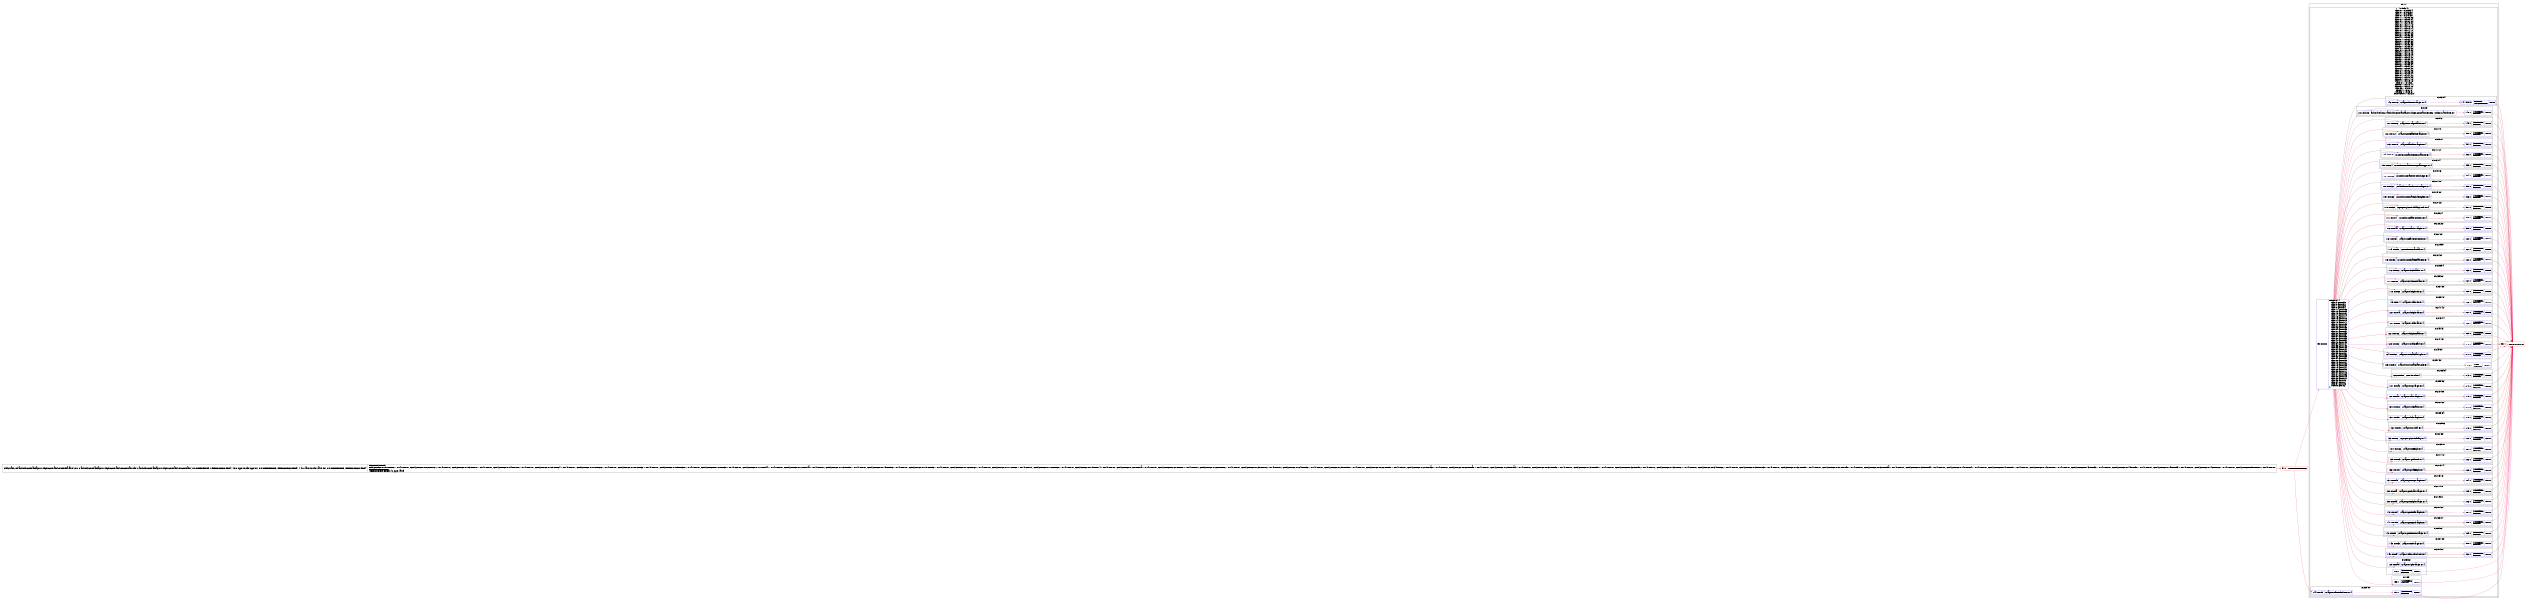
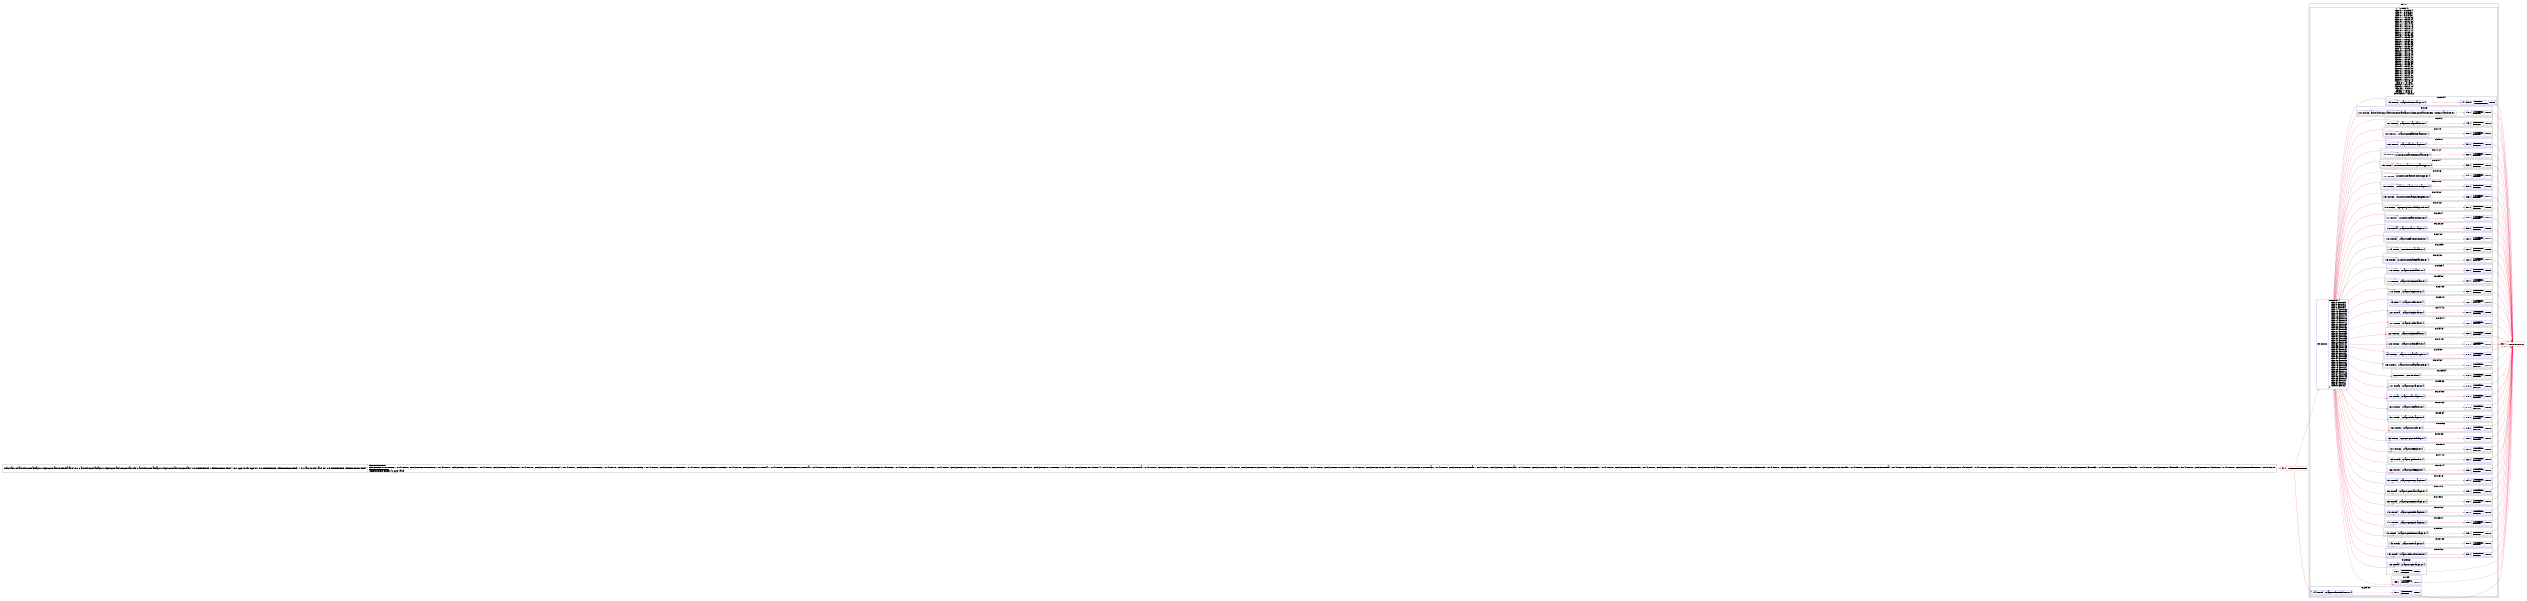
node "172: ?": text "MTH" -> "SYNTHETIC"
